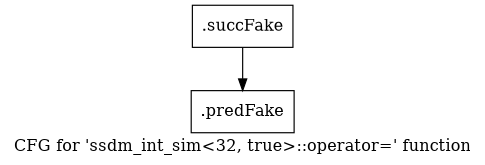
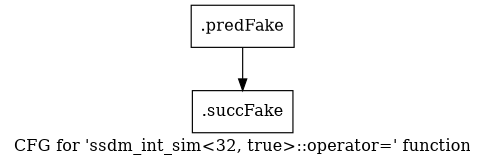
edge ".succFake" -> ".predFake": reversed
